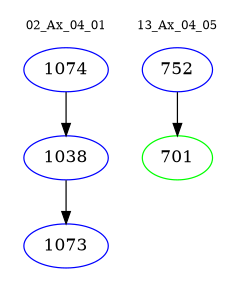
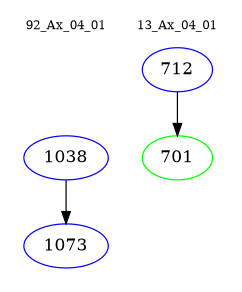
cluster "02_Ax_04_01": label "02_Ax_04_01" -> "92_Ax_04_01"
cluster "13_Ax_04_05": label "13_Ax_04_05" -> "13_Ax_04_01"
node "1074": removed
node "752": label "752" -> "712"
